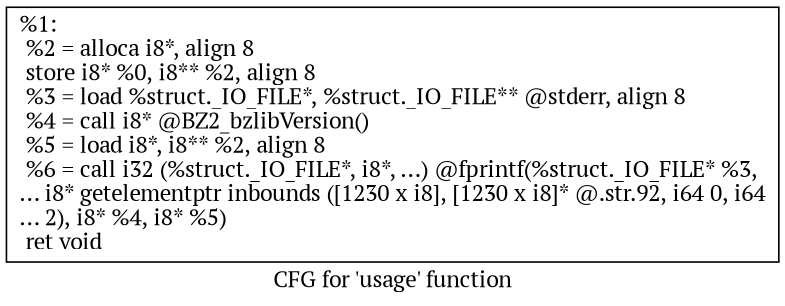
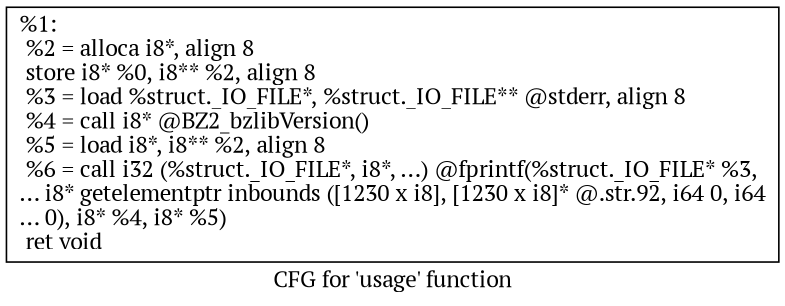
node "%1:": text "... 2), i8* %4, i8* %5)" -> "... 0), i8* %4, i8* %5)"
